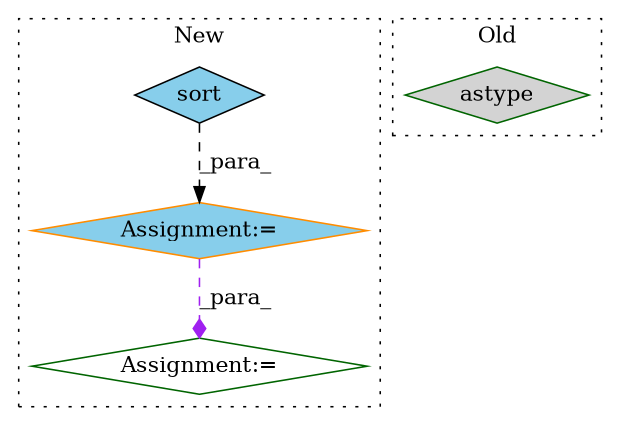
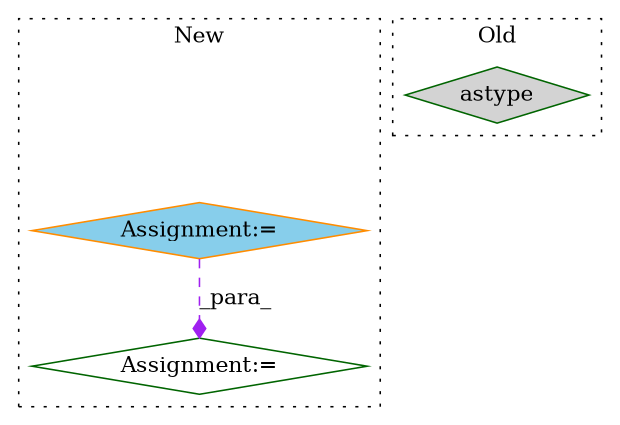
node "sort": removed
